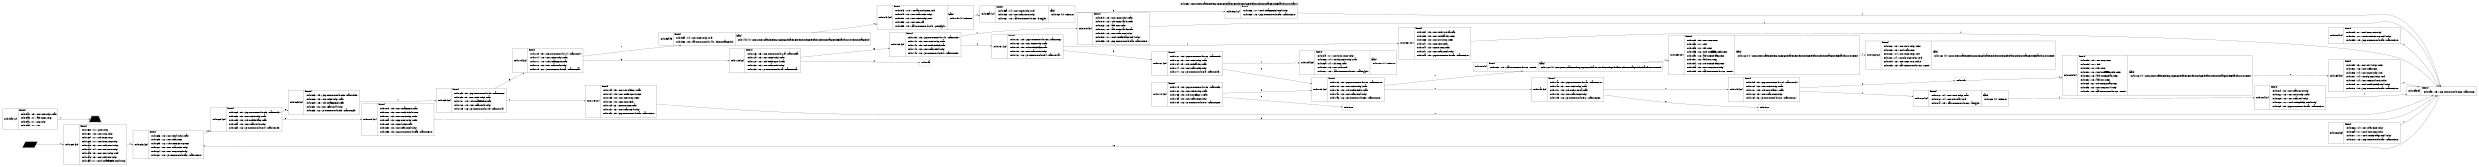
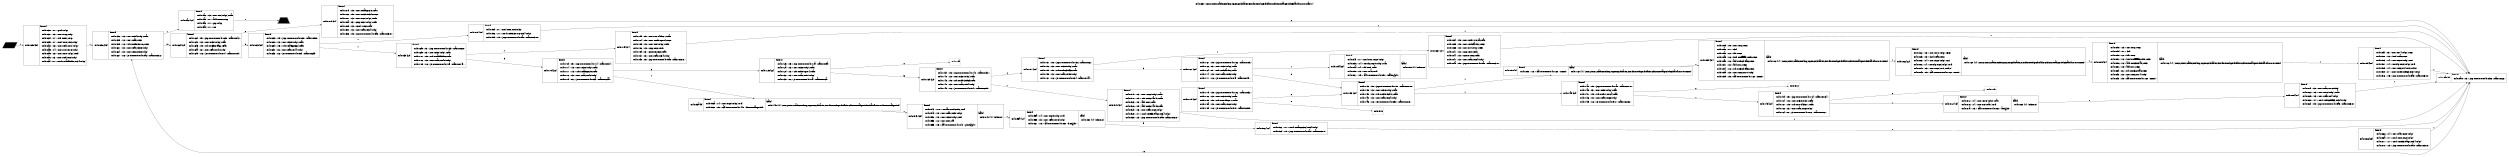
edge "0x4016b6 [23]" -> "0x4019a2 [12]": added, label "1"
edge "0x4016e3 [22]" -> "0x40198f [19]": added, label "1"
edge "0x4017d5" -> "0x4018d8 [37]": now "0x4018c2 [22]" -> "0x4018d8 [37]"
